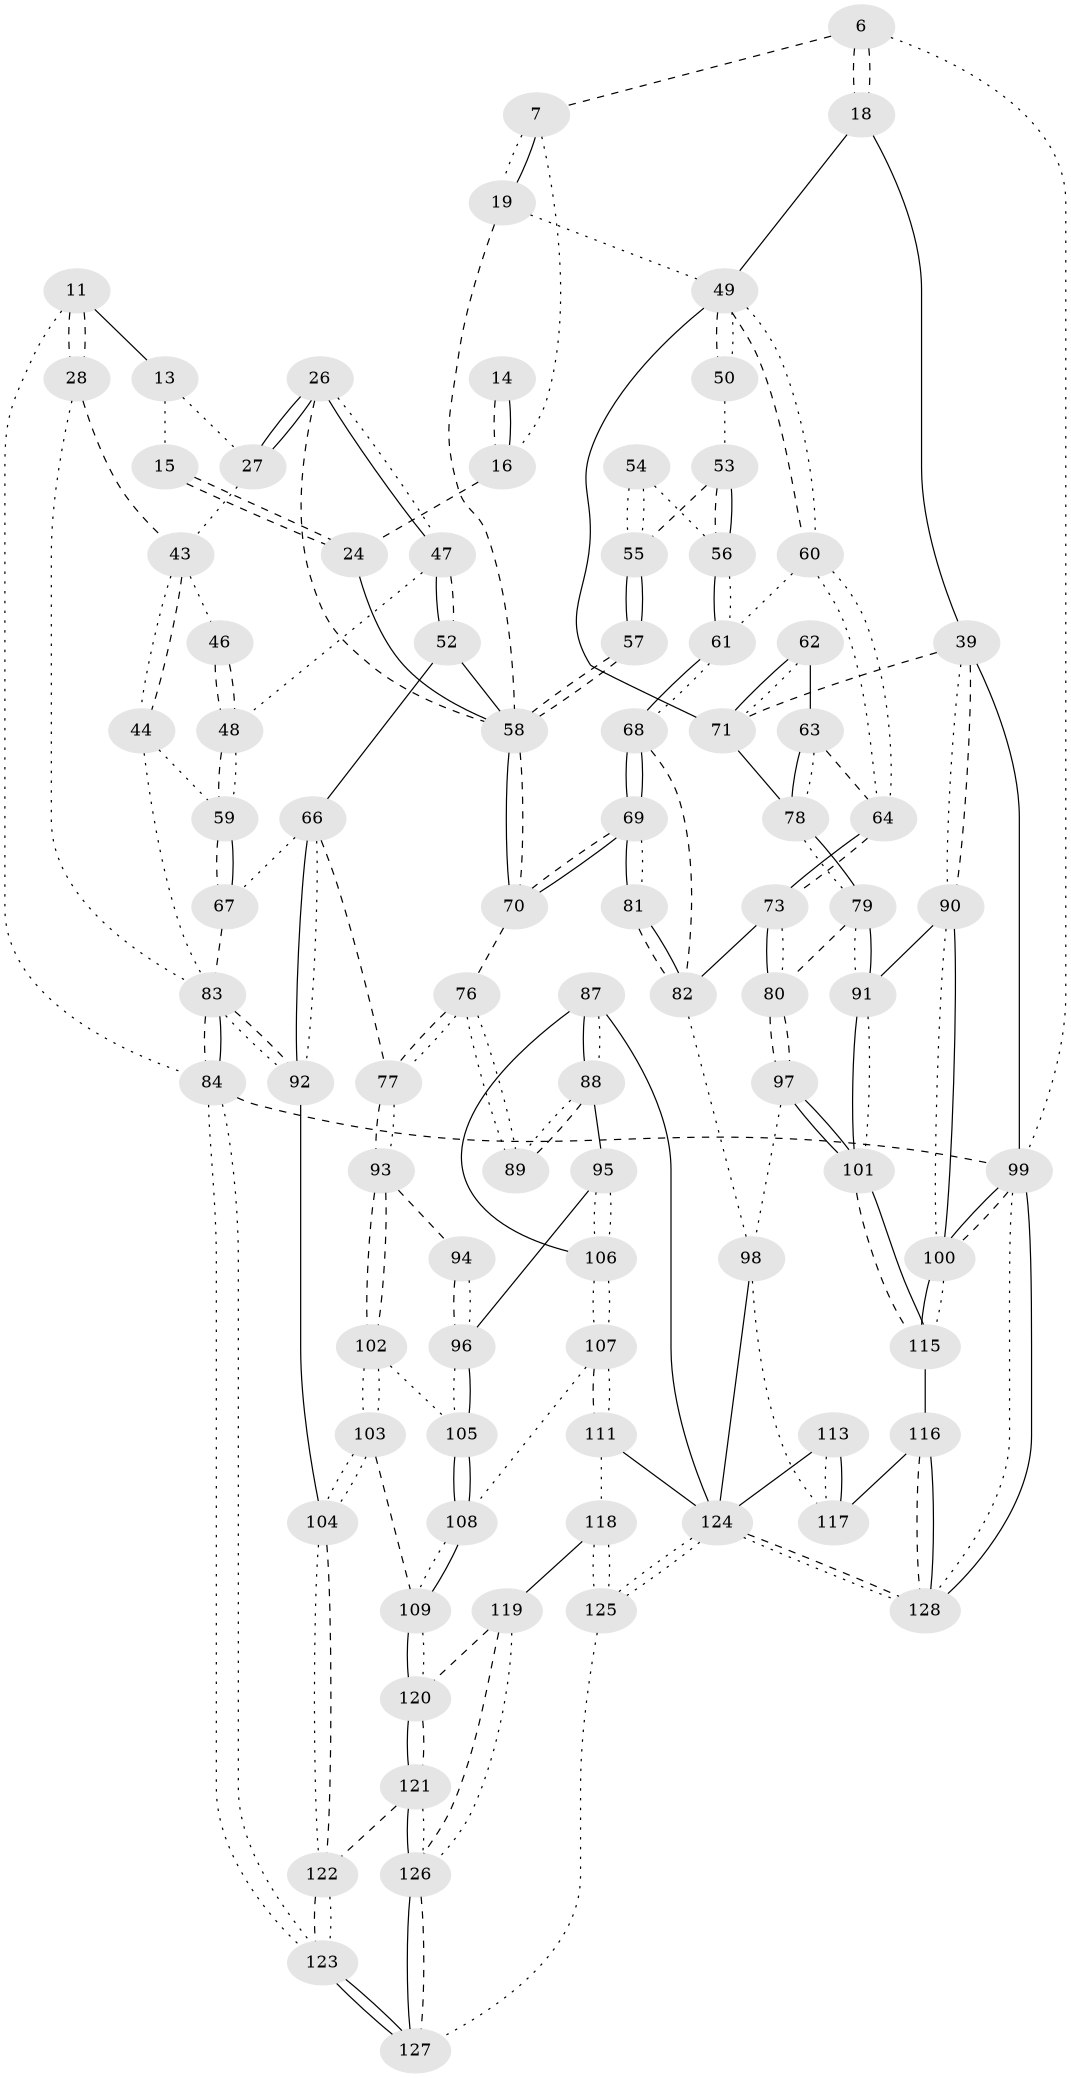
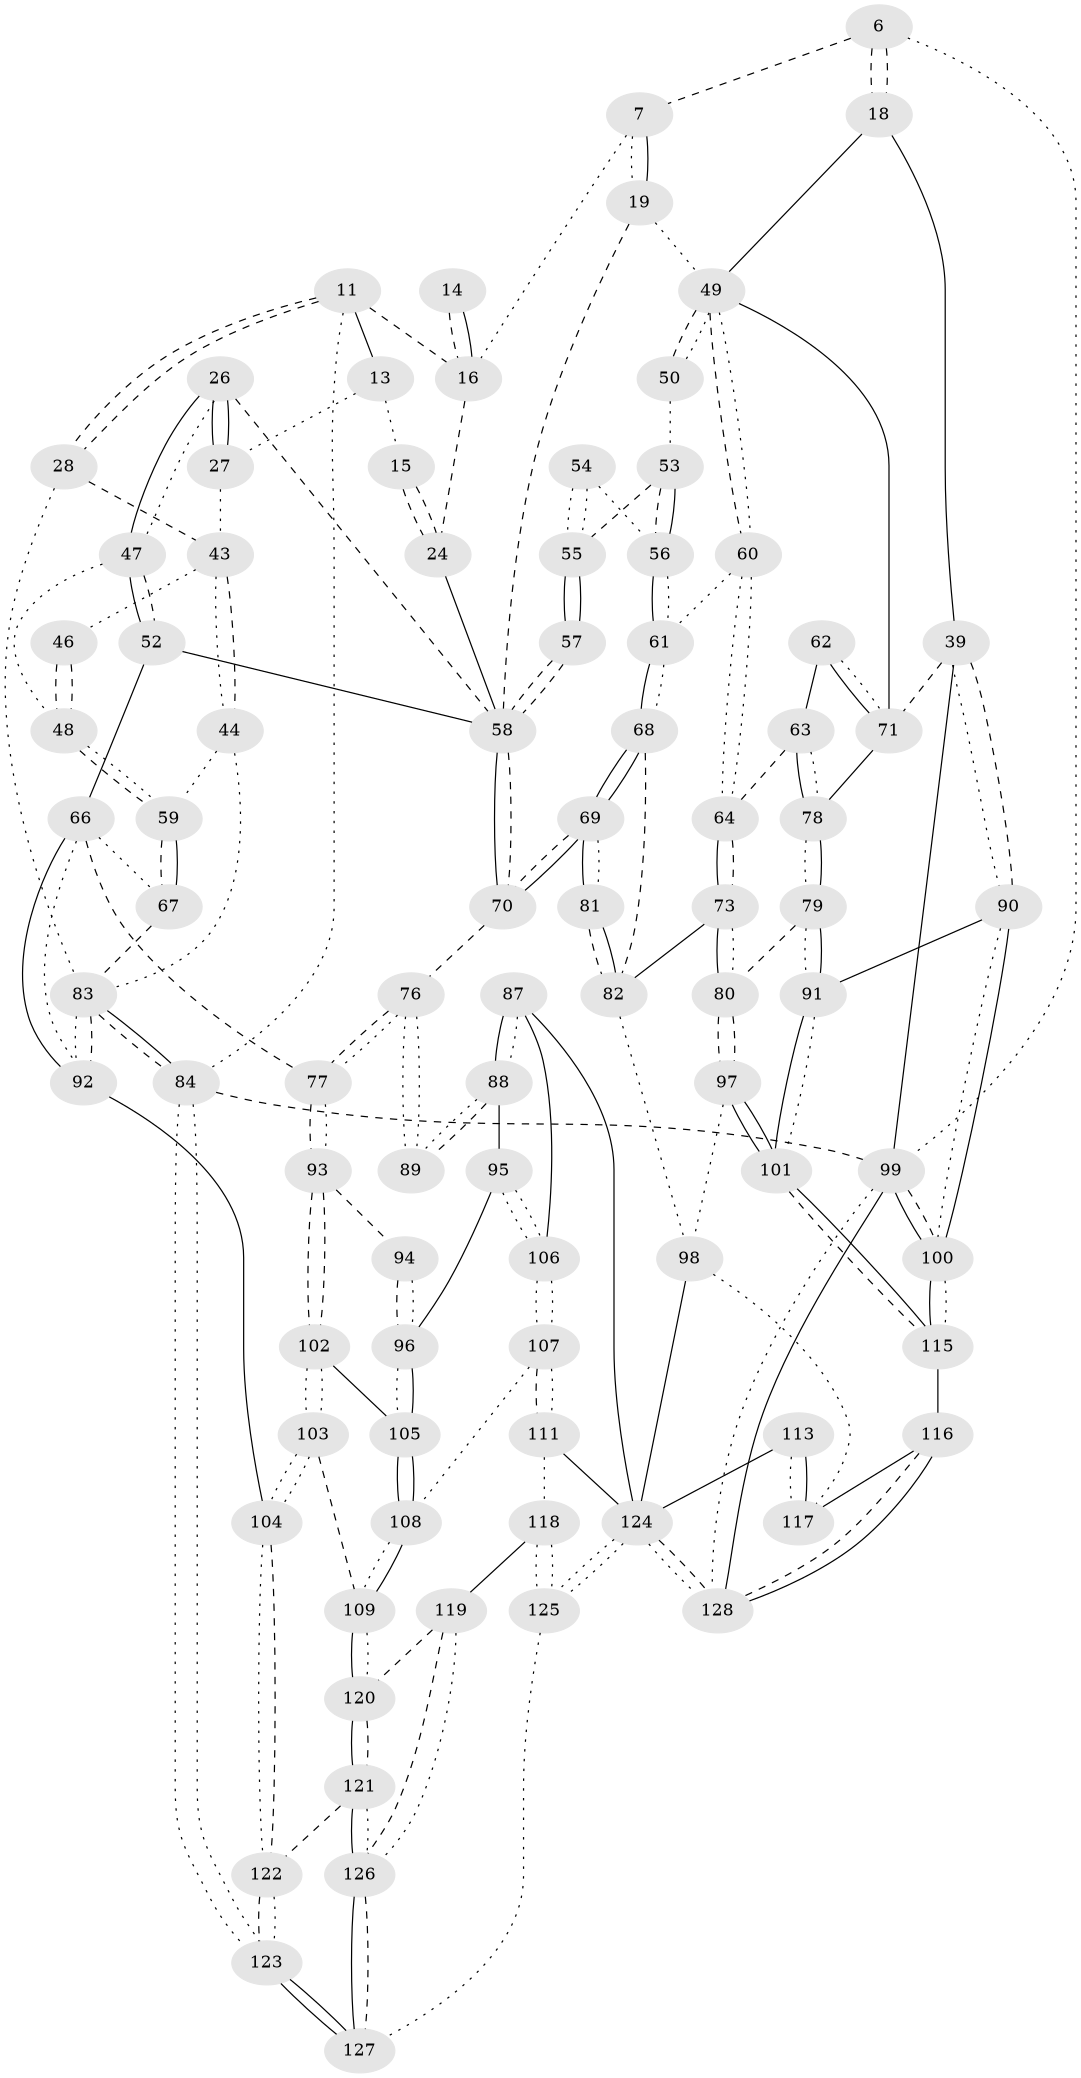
edge "11" -- "16": added
edge "102" -- "105": style dotted -> solid
